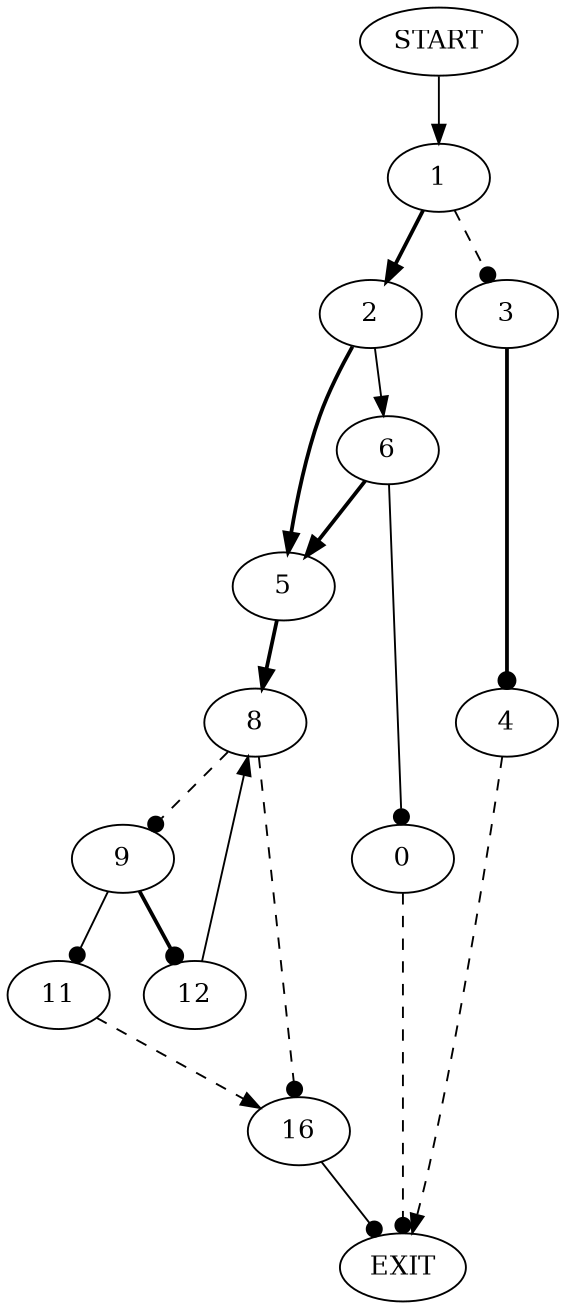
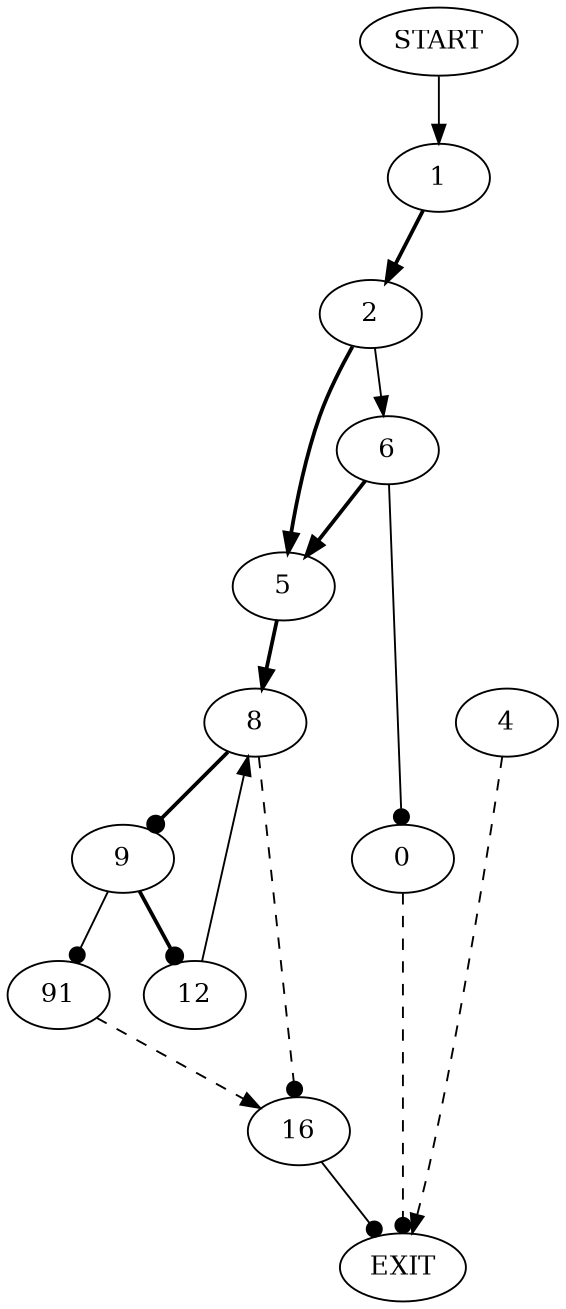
node "3": removed
edge "8" -> "9": style dashed -> bold
node "11": label "11" -> "91"
